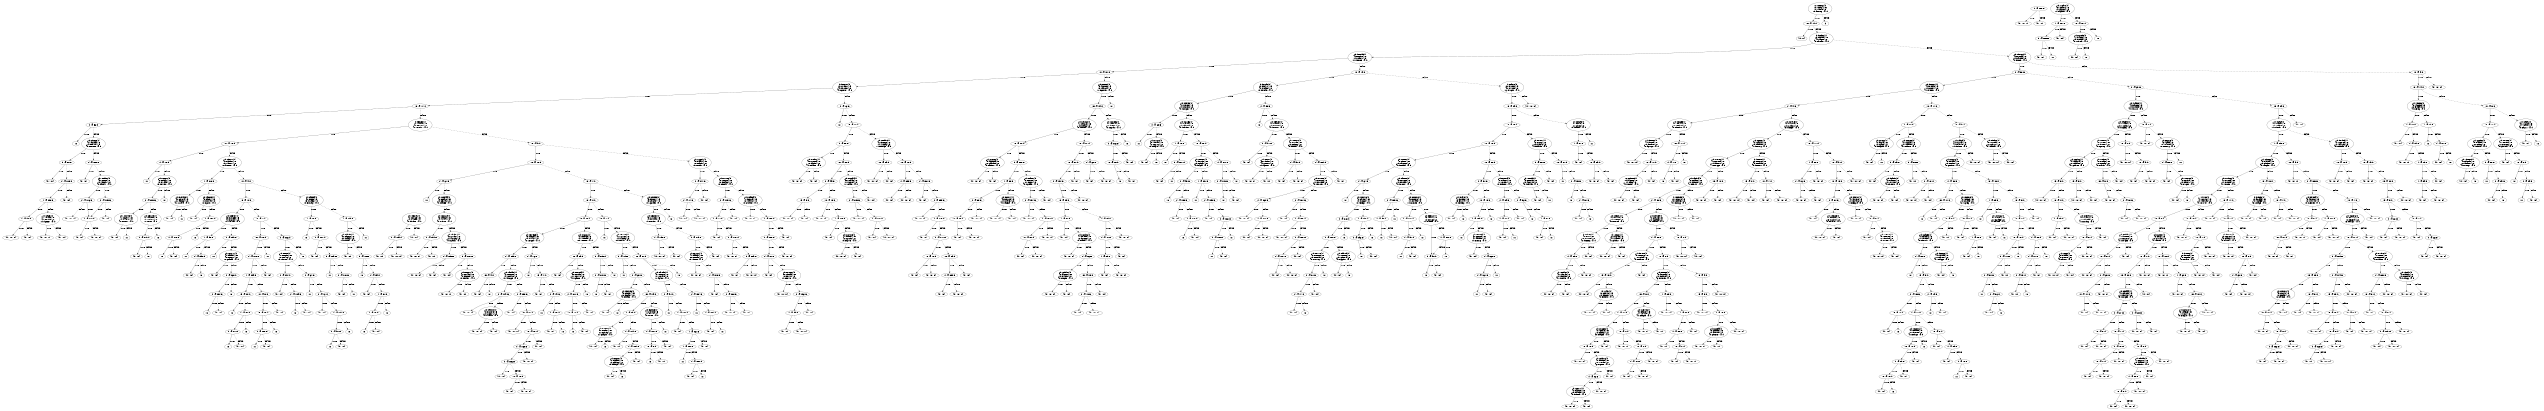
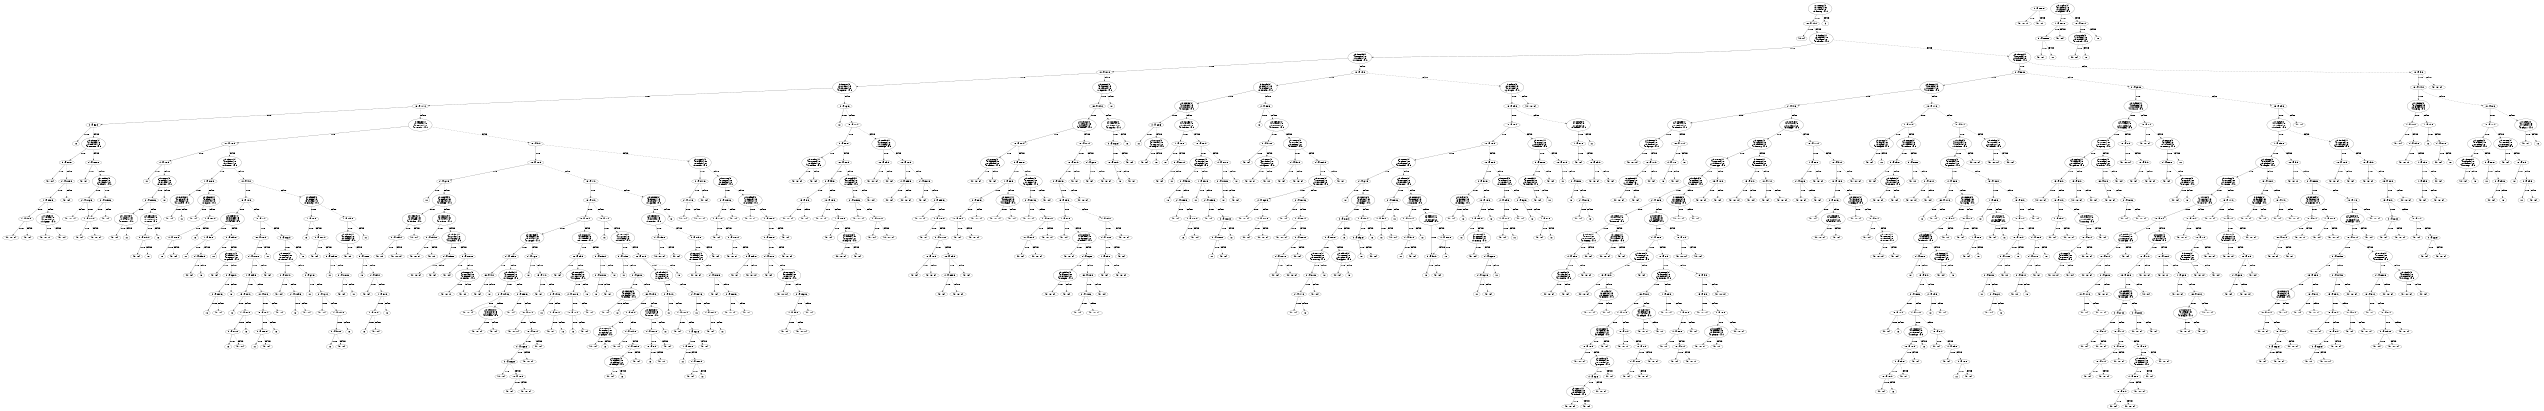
edge "-0.206999*d +2.628942*vE -0.654796*vF +0.109133 <= 0" -> "-0.085494*d +1.181465*vE -0.047553*vF +0.007925 <= 0": added, label "True"
edge "-0.281216*d +3.251372*vE -0.437998*vF -0.228403 <= 0" -> "-0.333247*d +3.85034*vE -0.51763*vF -0.371593 <= 0": label "True" -> "False"
